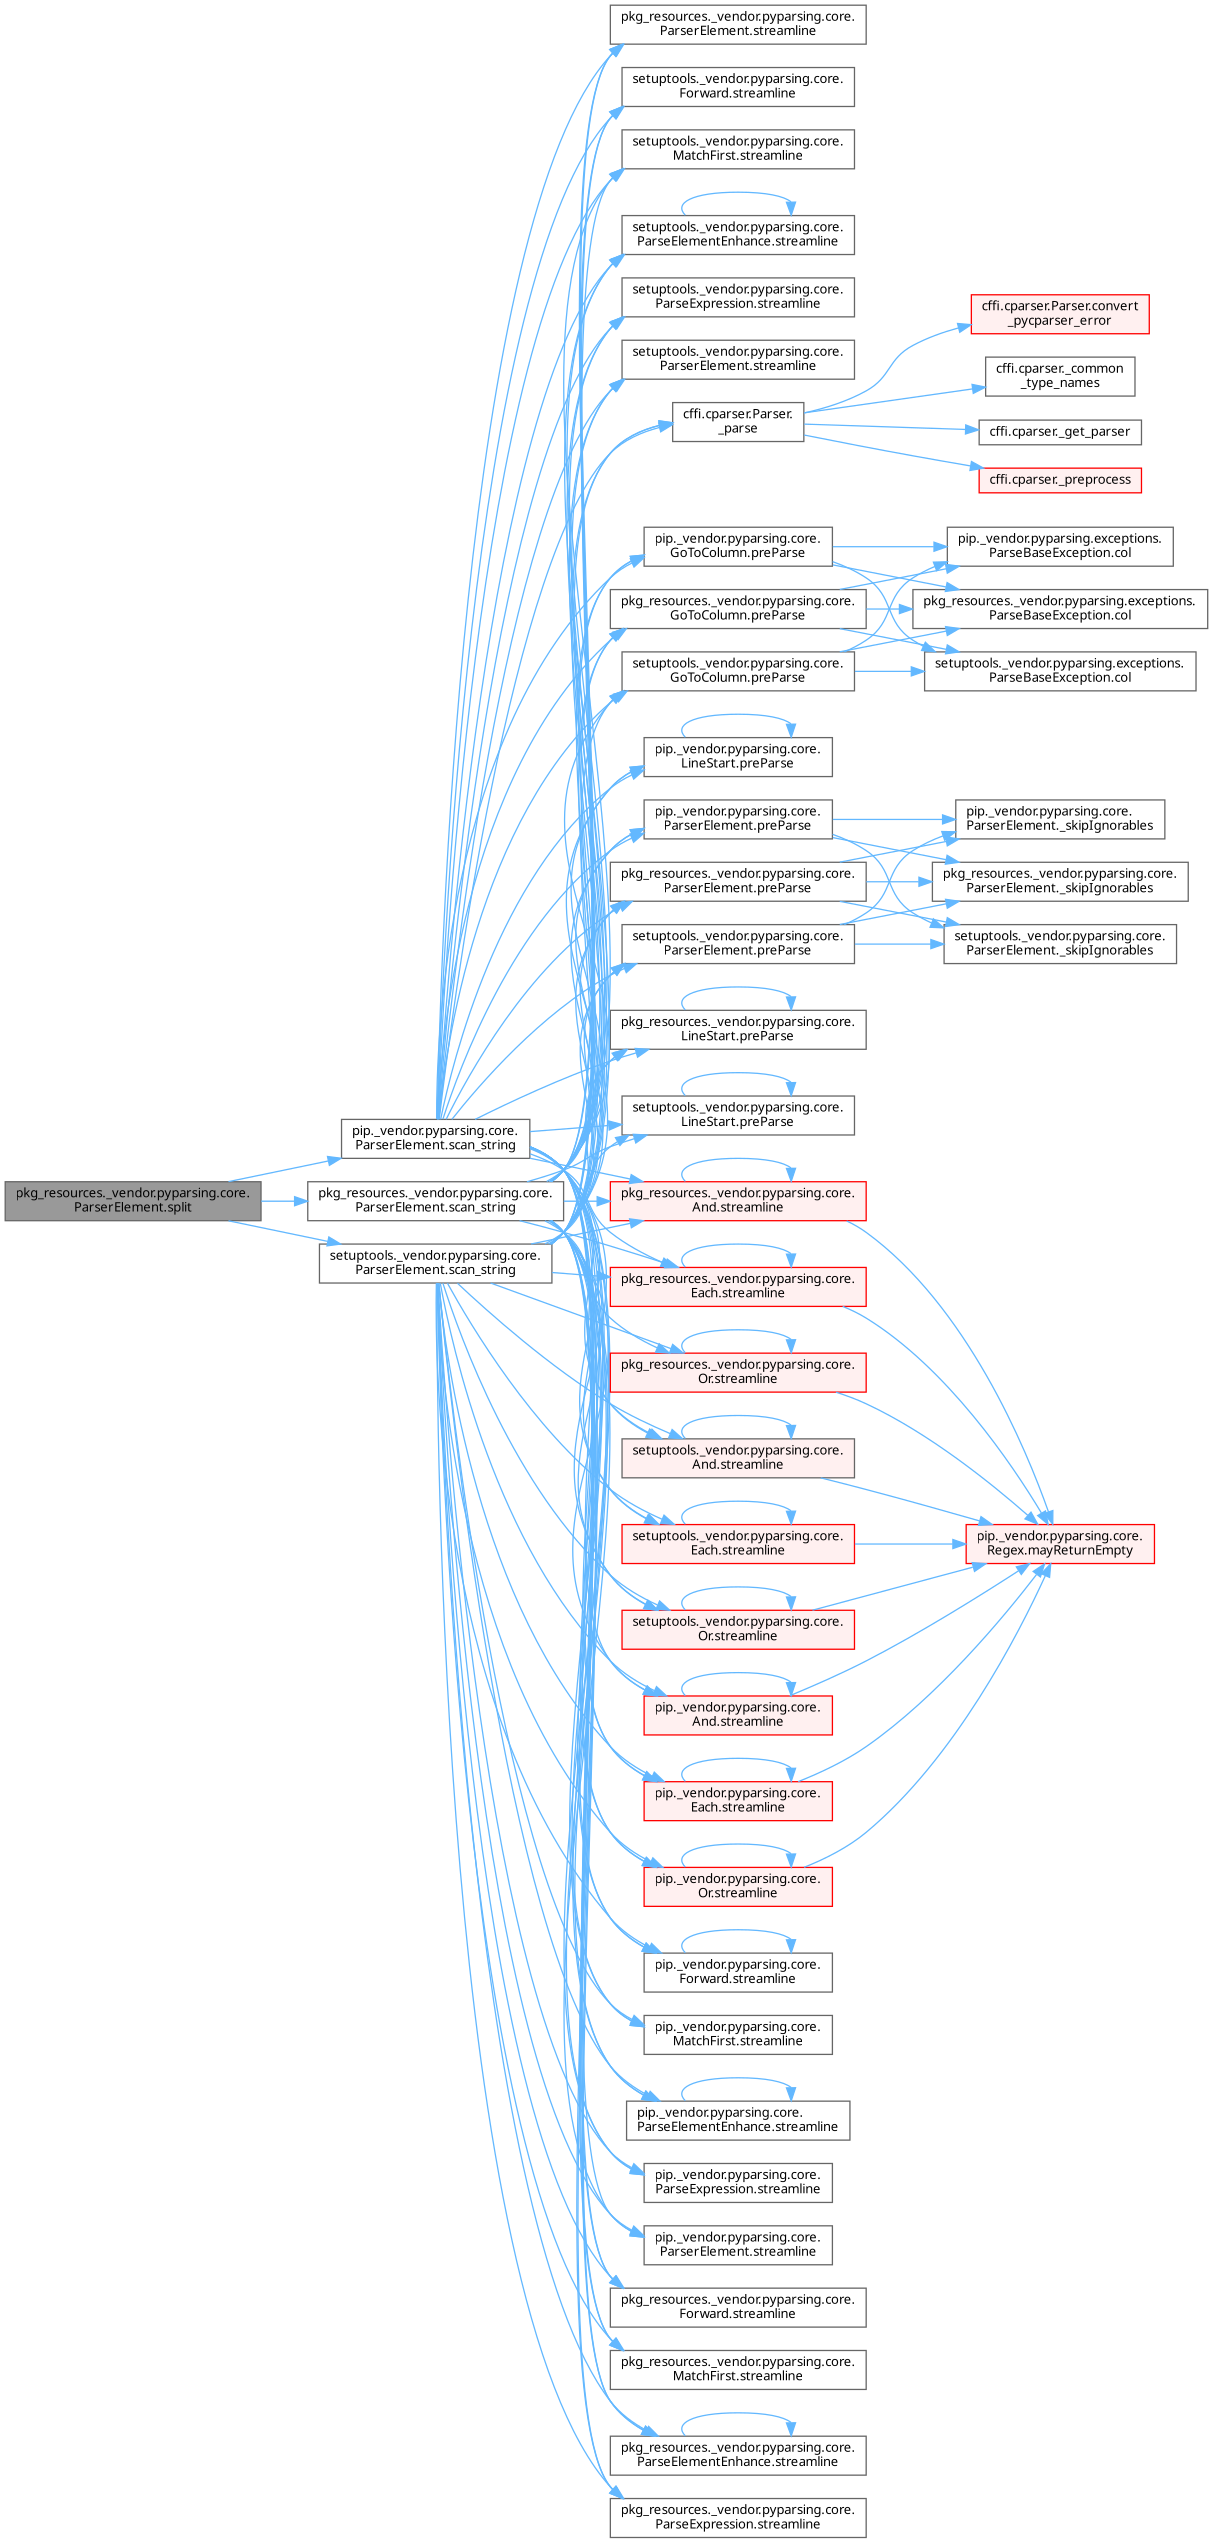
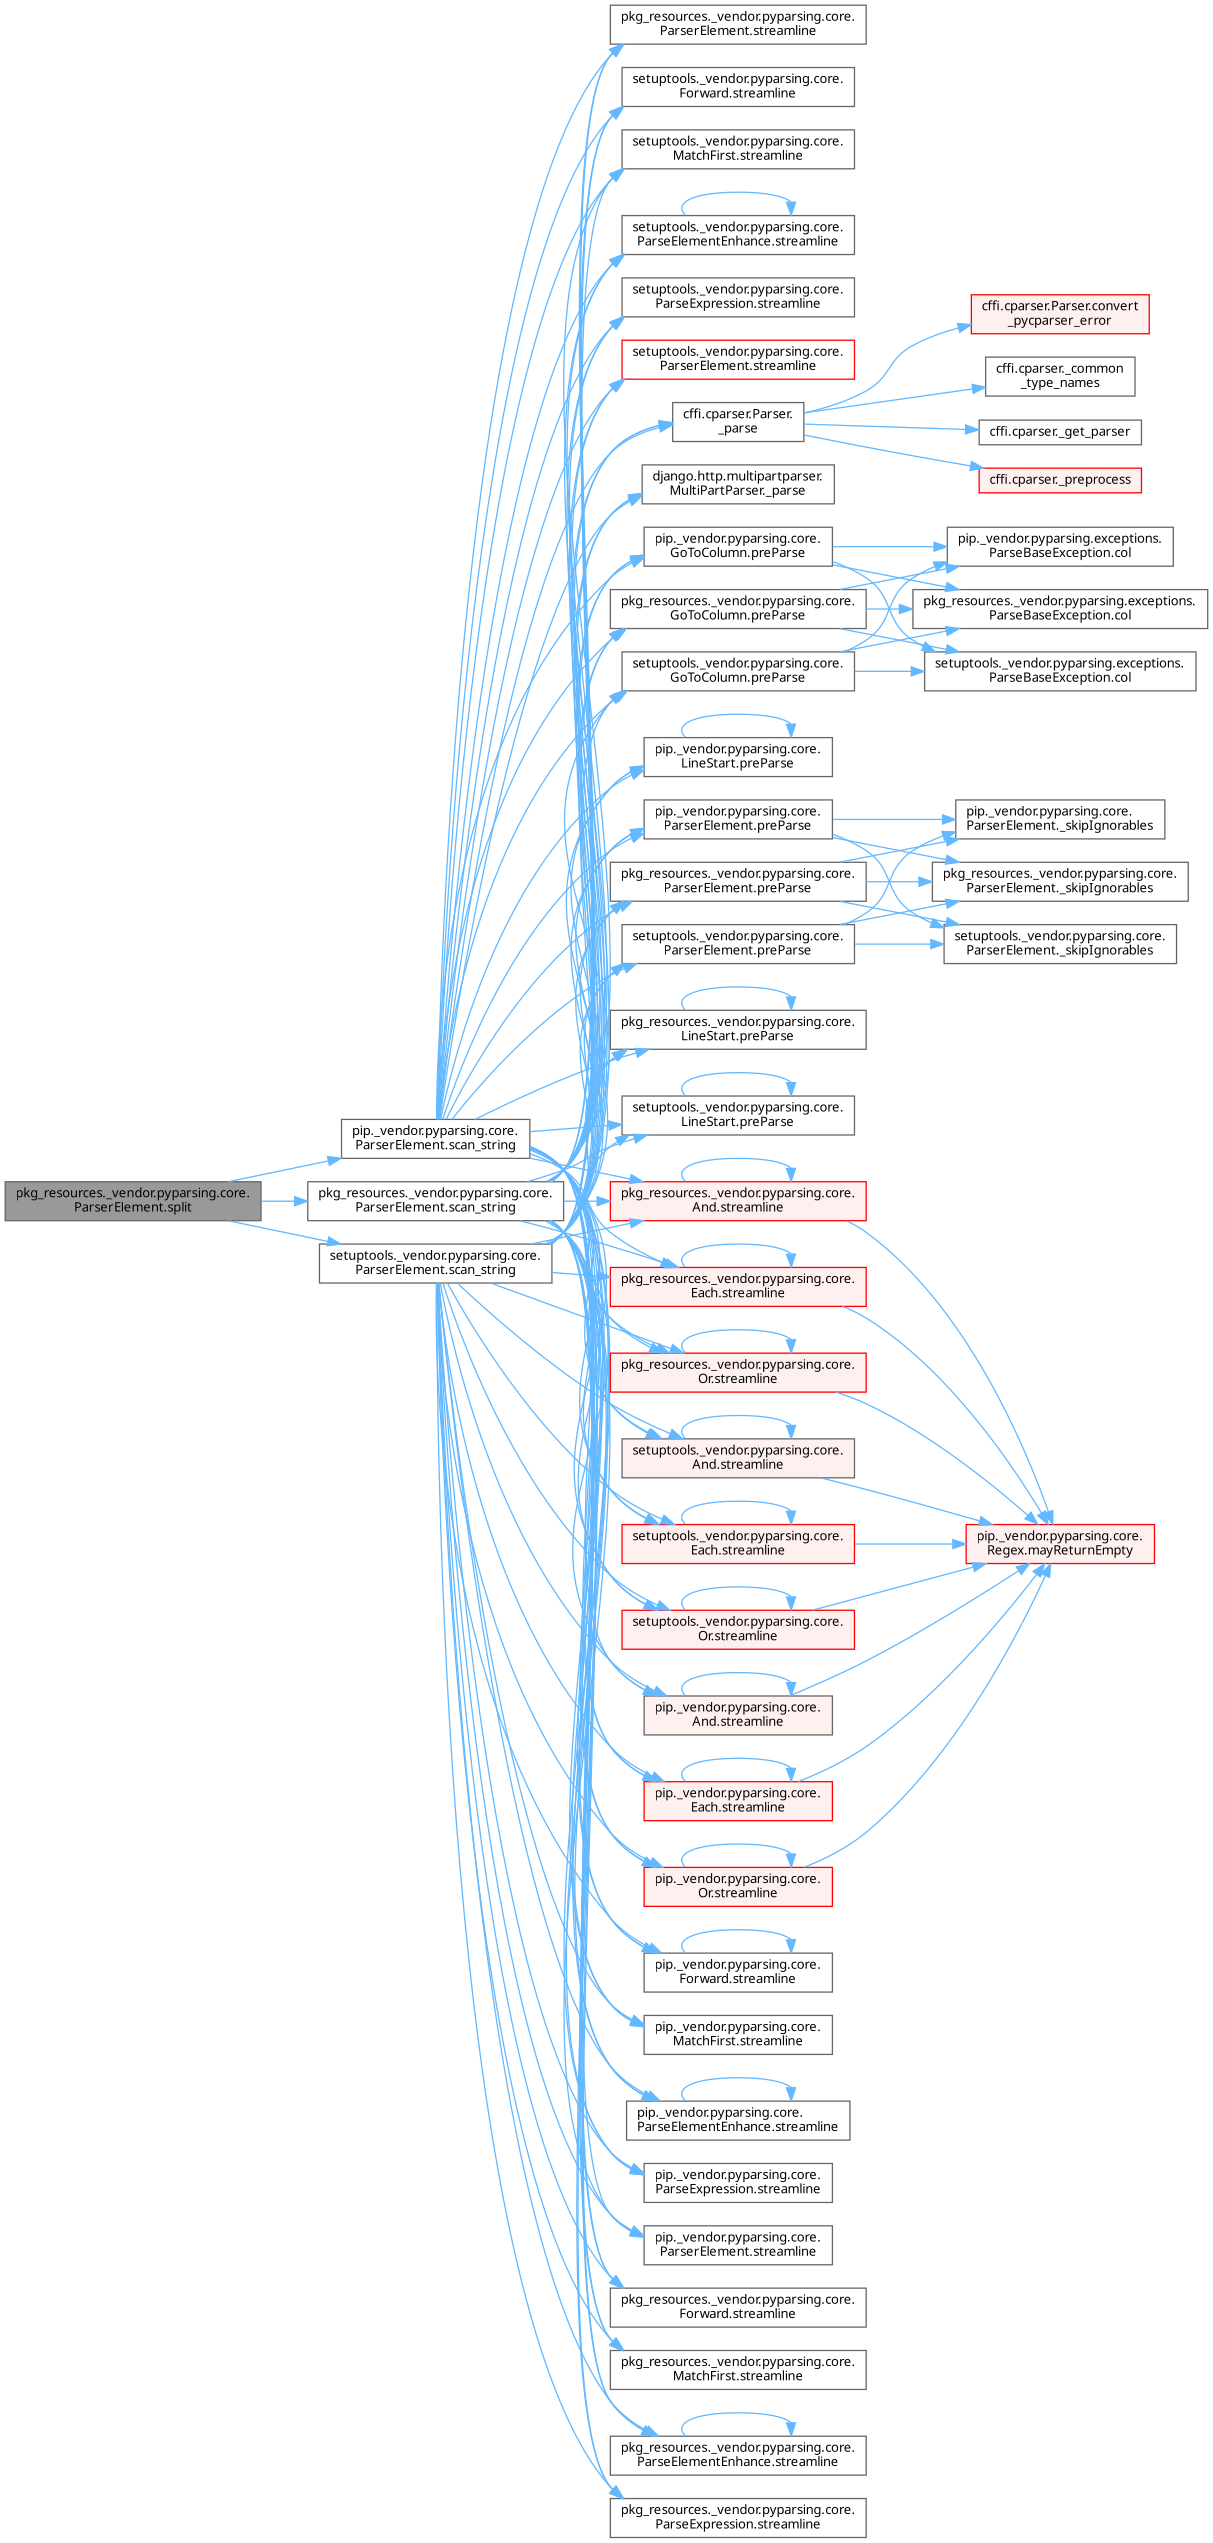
node "setuptools._vendor.pyparsing.core. ParserElement.streamline": color grey40 -> red
node "django.http.multipartparser. MultiPartParser._parse": added
edge "pip._vendor.pyparsing.core. ParserElement.scan_string" -> "pkg_resources._vendor.pyparsing.core. Or.streamline": added
node "pip._vendor.pyparsing.core. And.streamline": color red -> grey40
